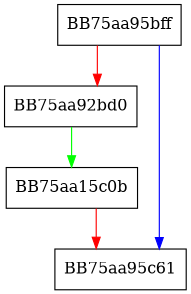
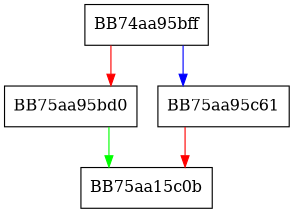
node "BB75aa95bff": label "BB75aa95bff" -> "BB74aa95bff"
node "BB75aa92bd0": label "BB75aa92bd0" -> "BB75aa95bd0"
edge "BB75aa15c0b" -> "BB75aa95c61": reversed
